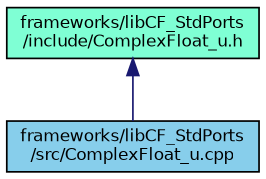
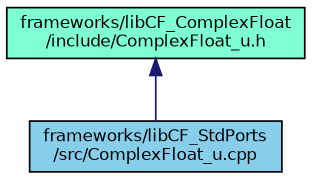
node "frameworks/libCF_StdPorts /include/ComplexFloat_u.h": label "frameworks/libCF_StdPorts /include/ComplexFloat_u.h" -> "frameworks/libCF_ComplexFloat /include/ComplexFloat_u.h"
